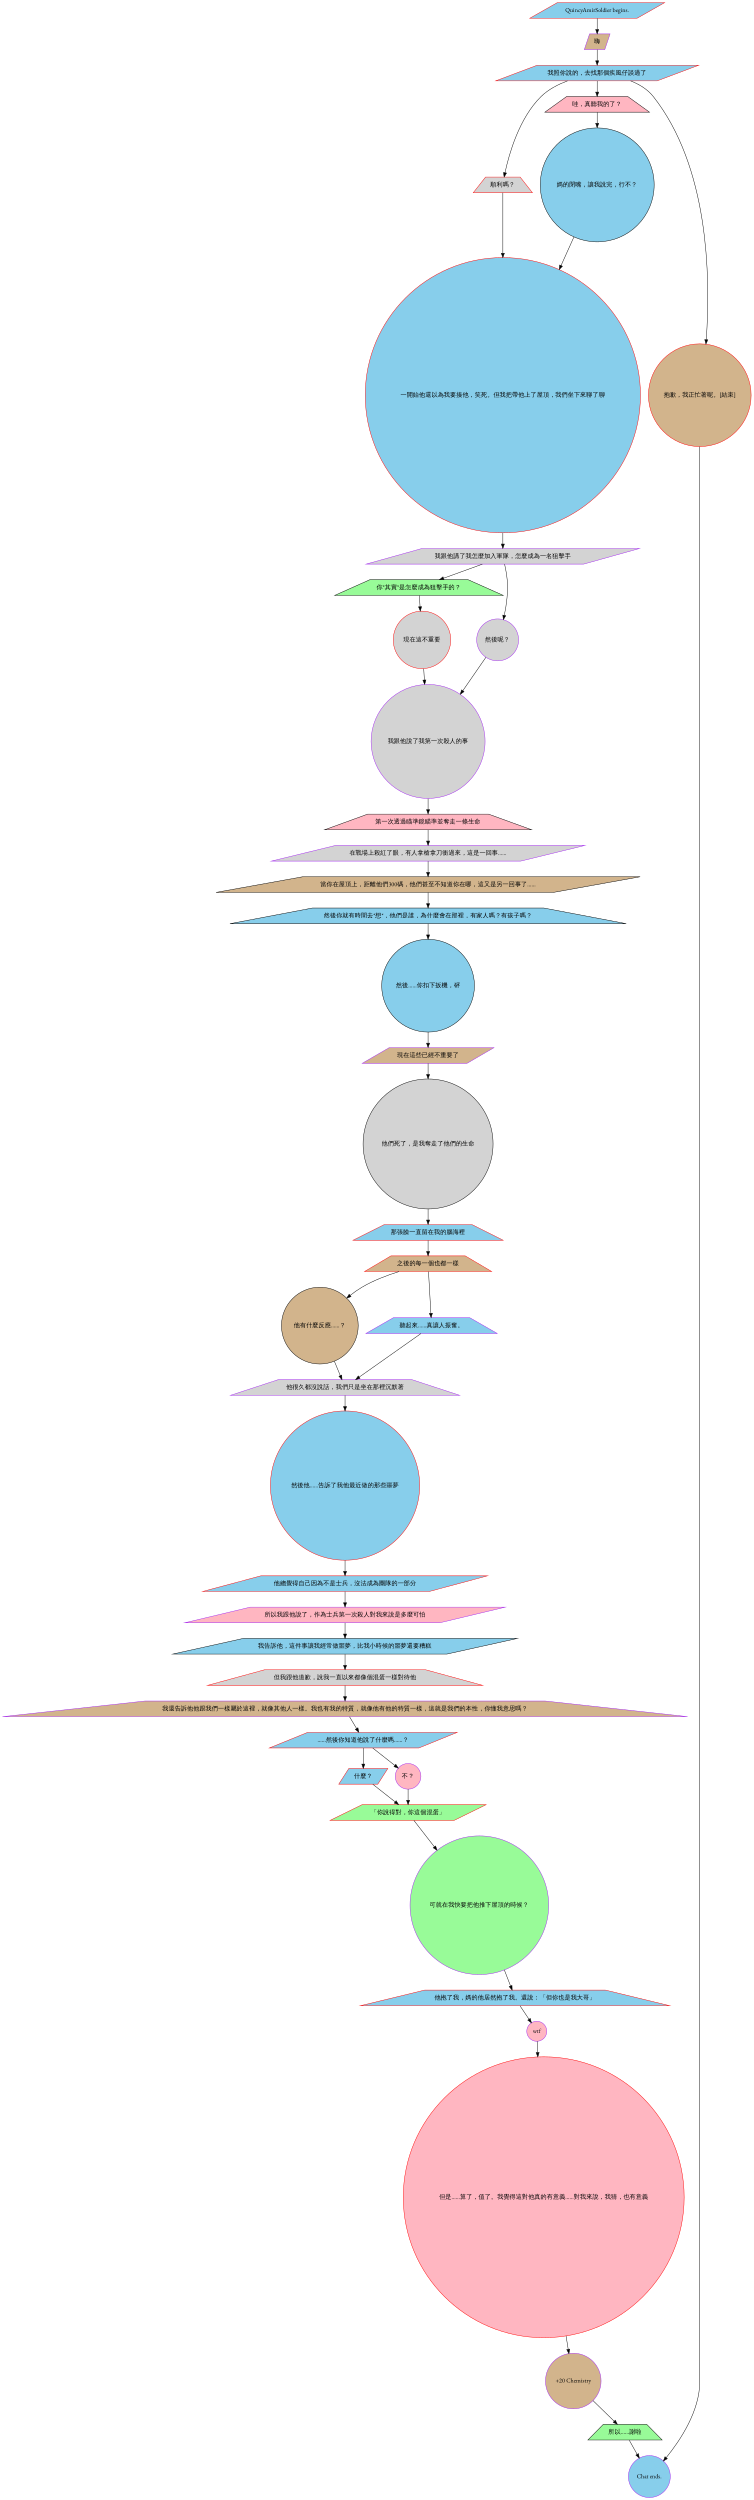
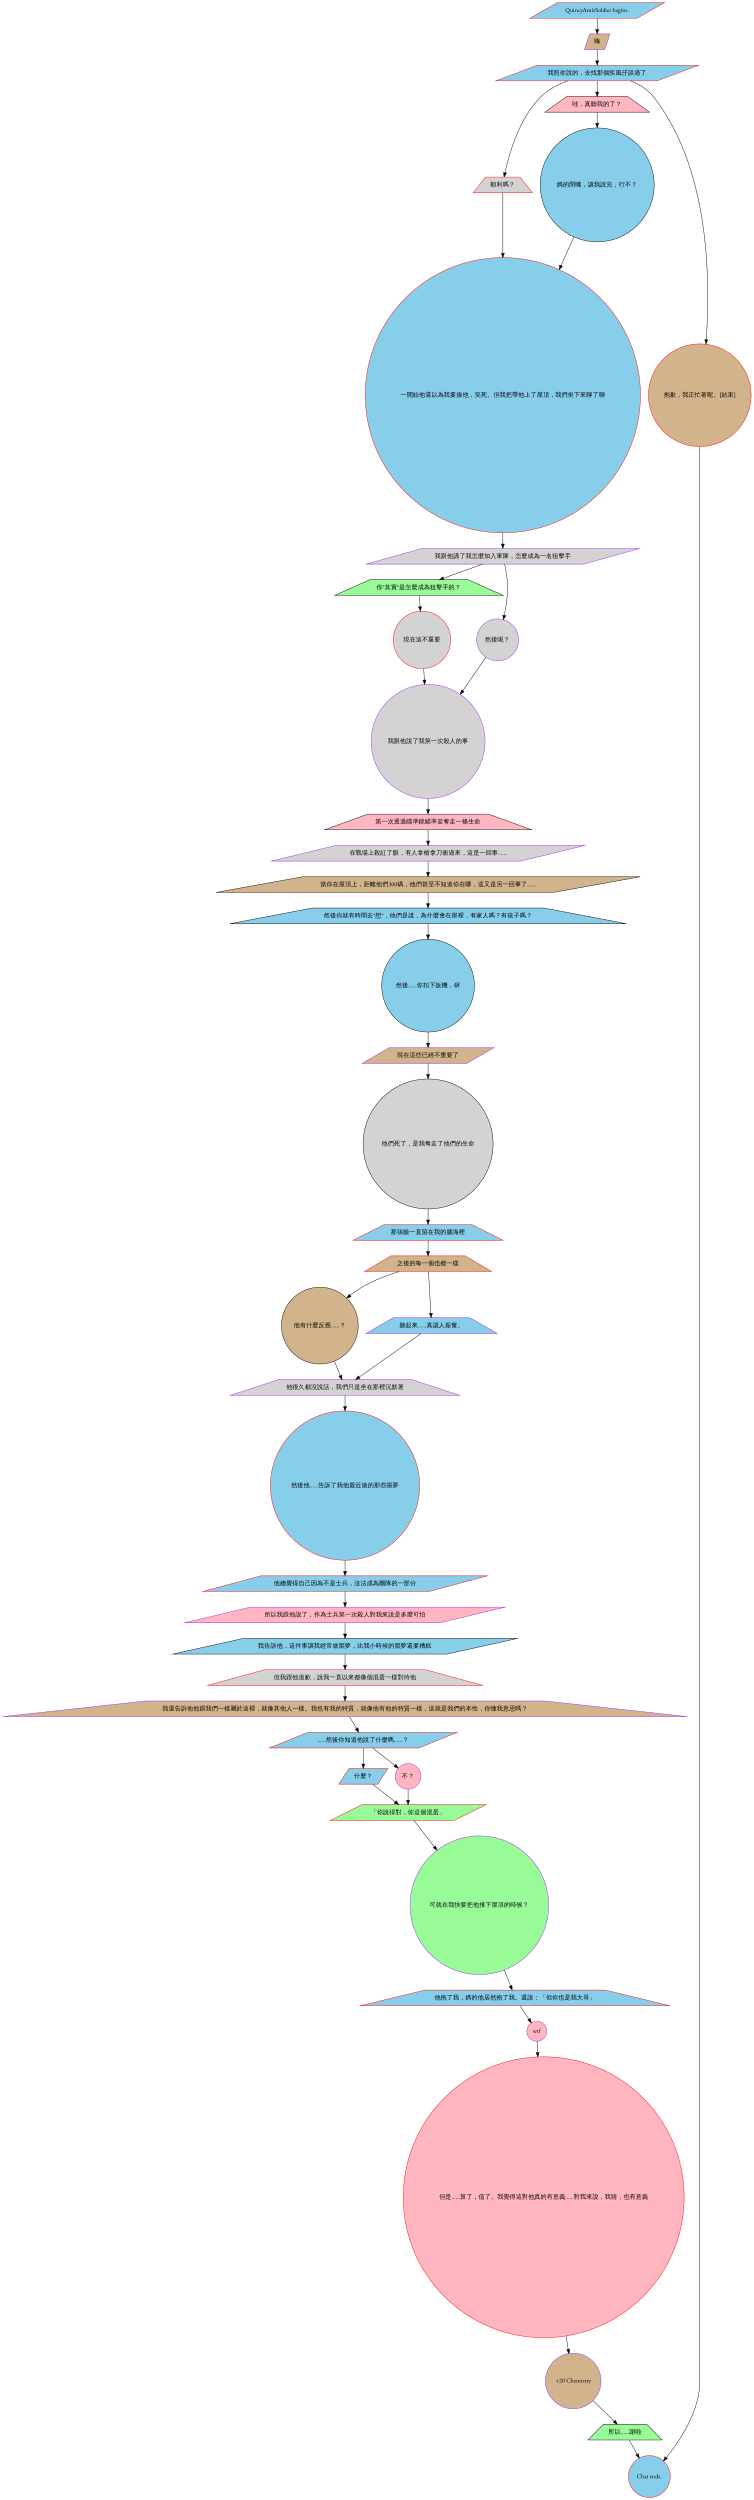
node "Chat ends.": color purple -> red
